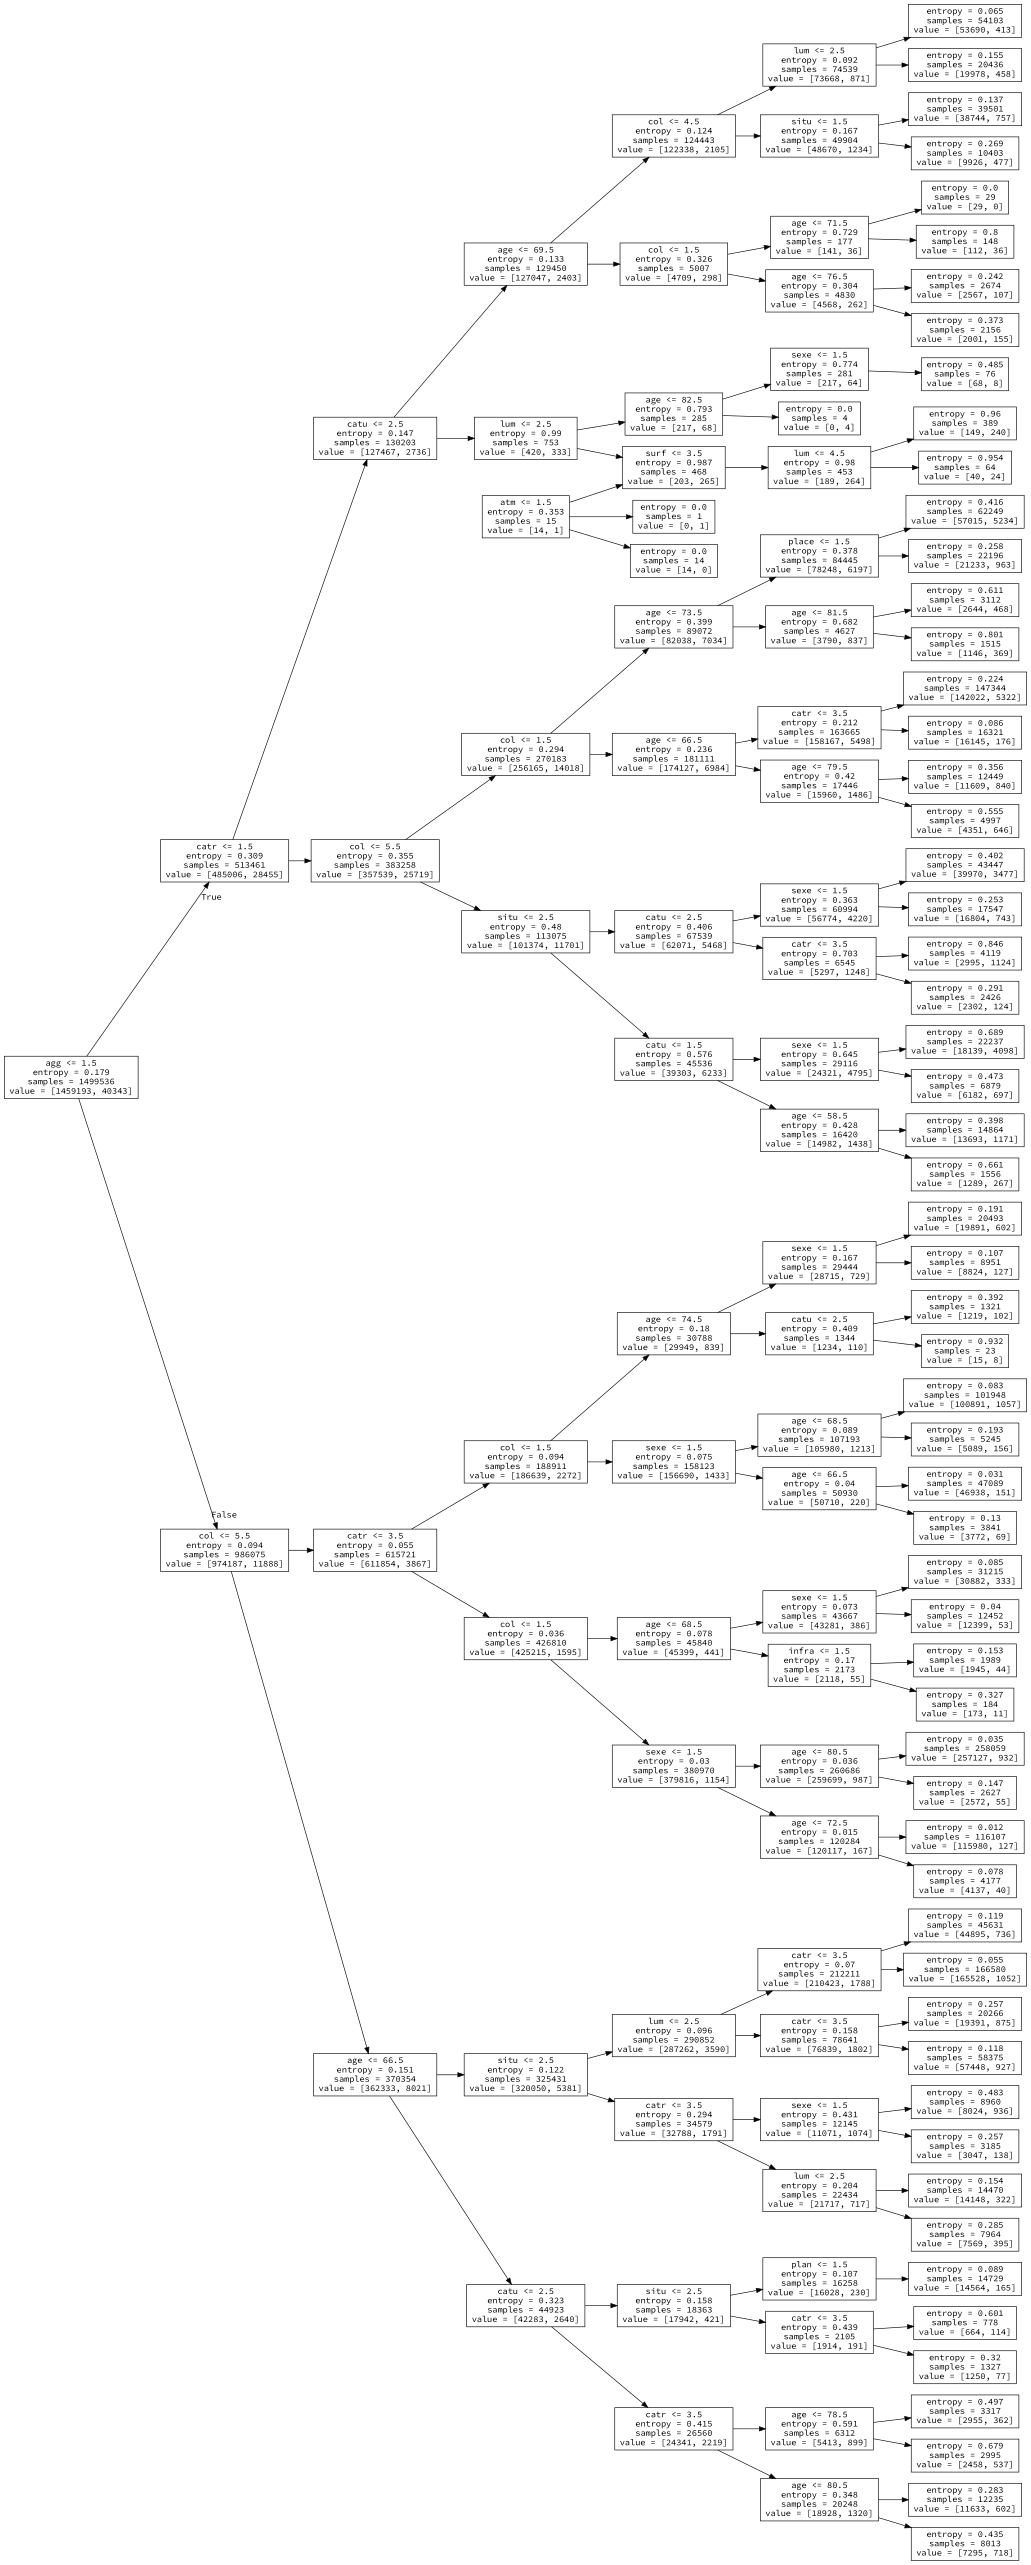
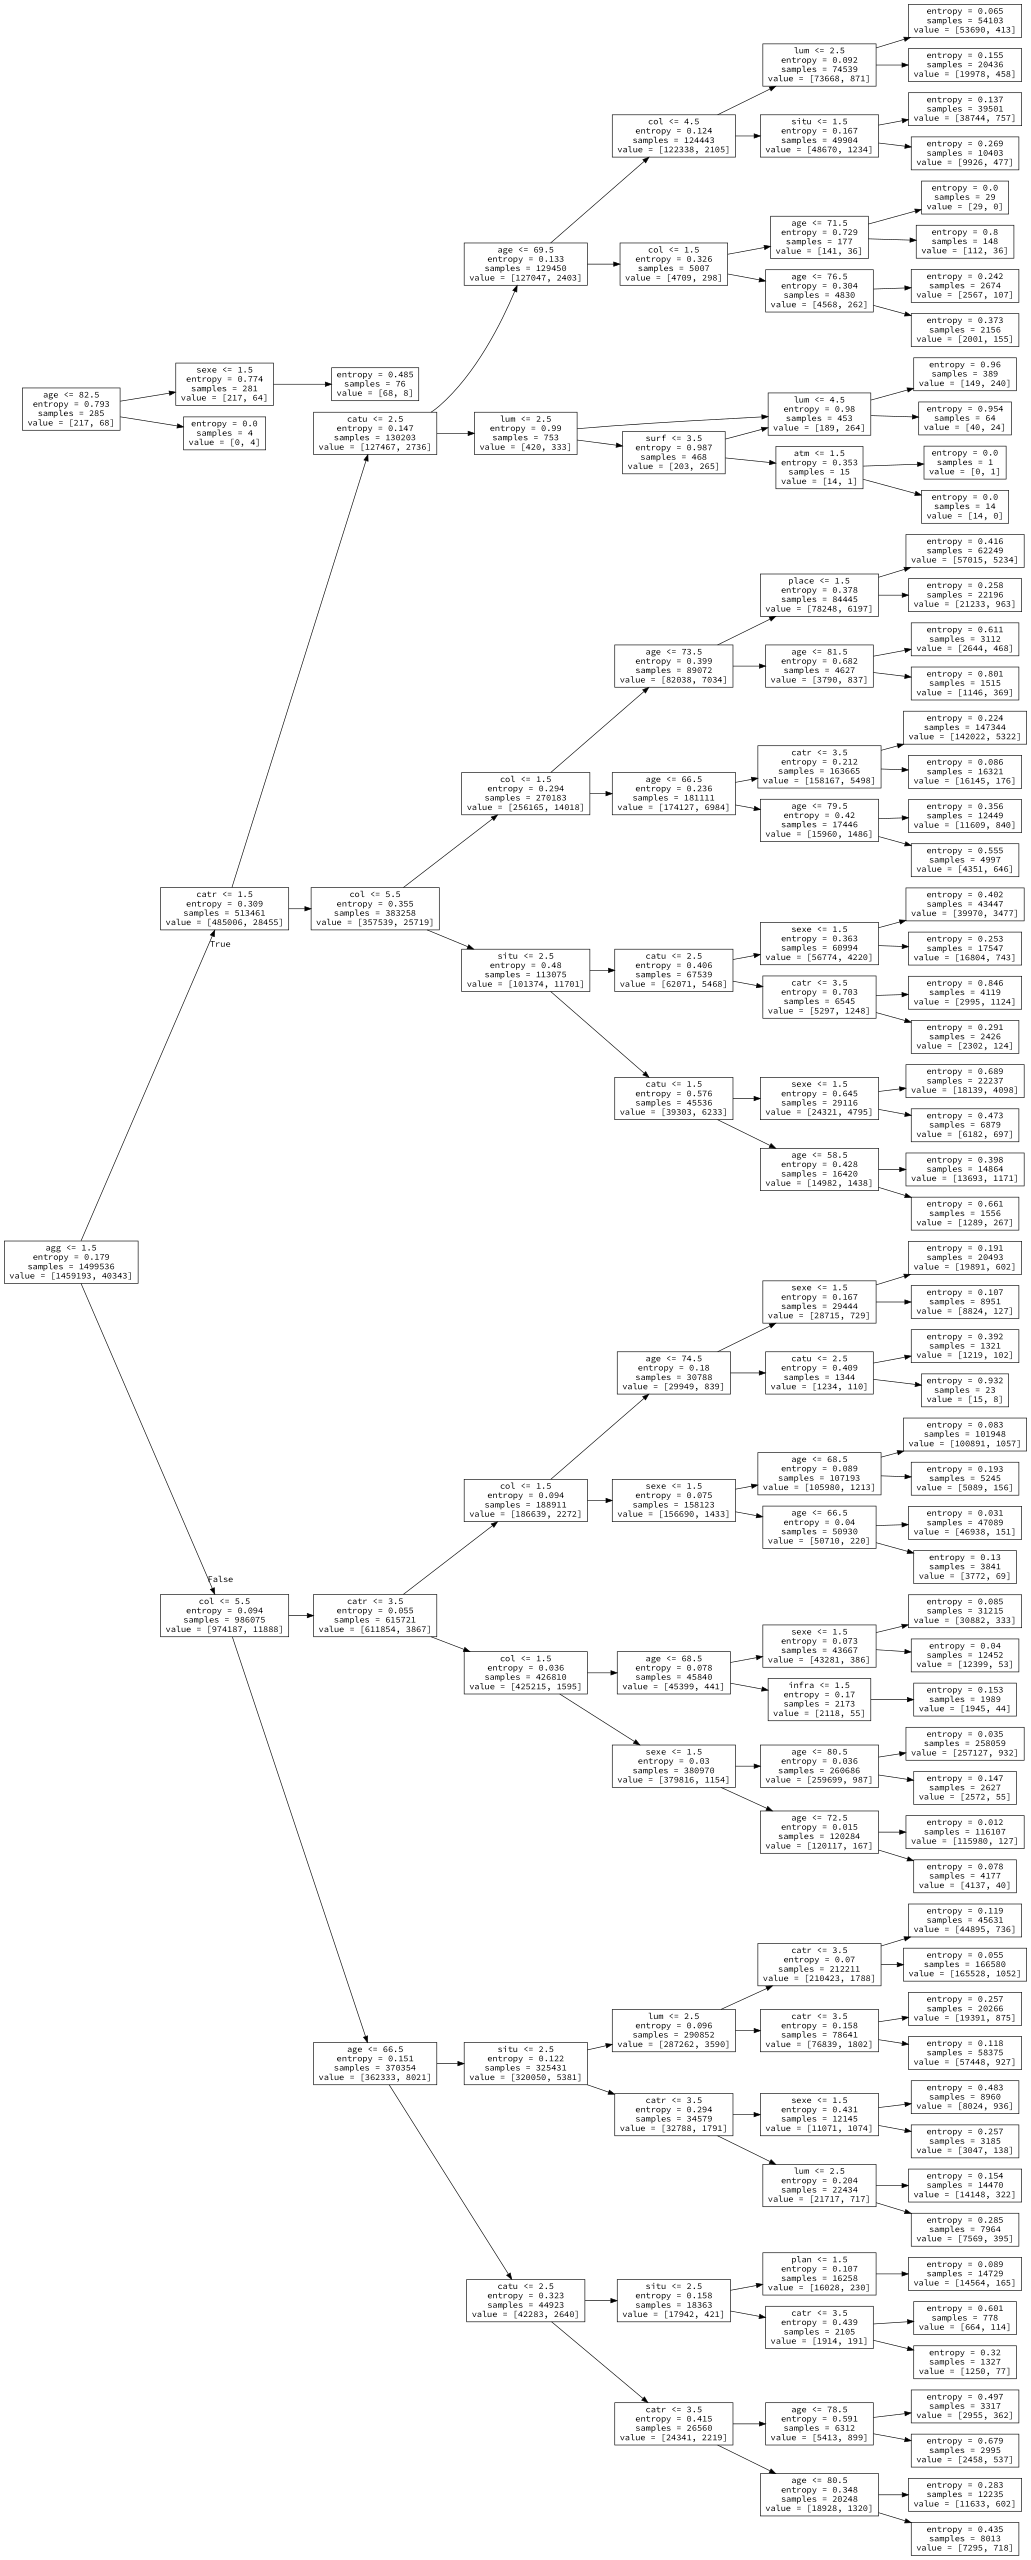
edge "lum <= 2.5 entropy = 0.99 samples = 753 value = [420, 333]" -> "age <= 82.5 entropy = 0.793 samples = 285 value = [217, 68]": now "lum <= 2.5 entropy = 0.99 samples = 753 value = [420, 333]" -> "lum <= 4.5 entropy = 0.98 samples = 453 value = [189, 264]"
edge "atm <= 1.5 entropy = 0.353 samples = 15 value = [14, 1]" -> "surf <= 3.5 entropy = 0.987 samples = 468 value = [203, 265]": reversed
node "entropy = 0.327 samples = 184 value = [173, 11]": removed
